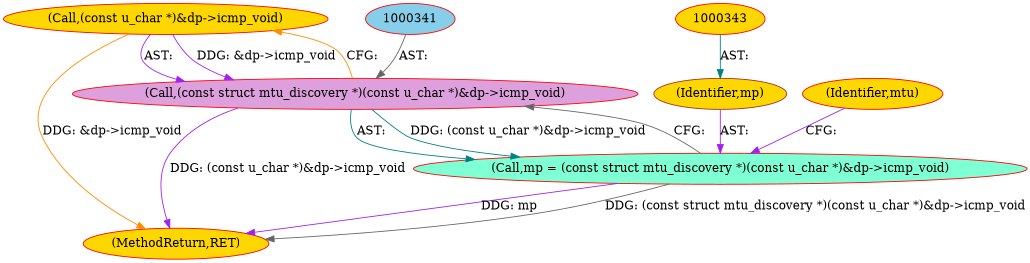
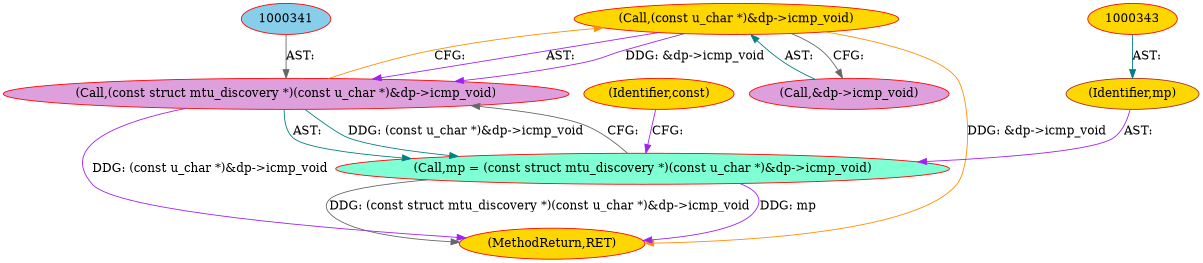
node "(Call,&dp->icmp_void)": added
node "(Identifier,mtu)": label "(Identifier,mtu)" -> "(Identifier,const)"
